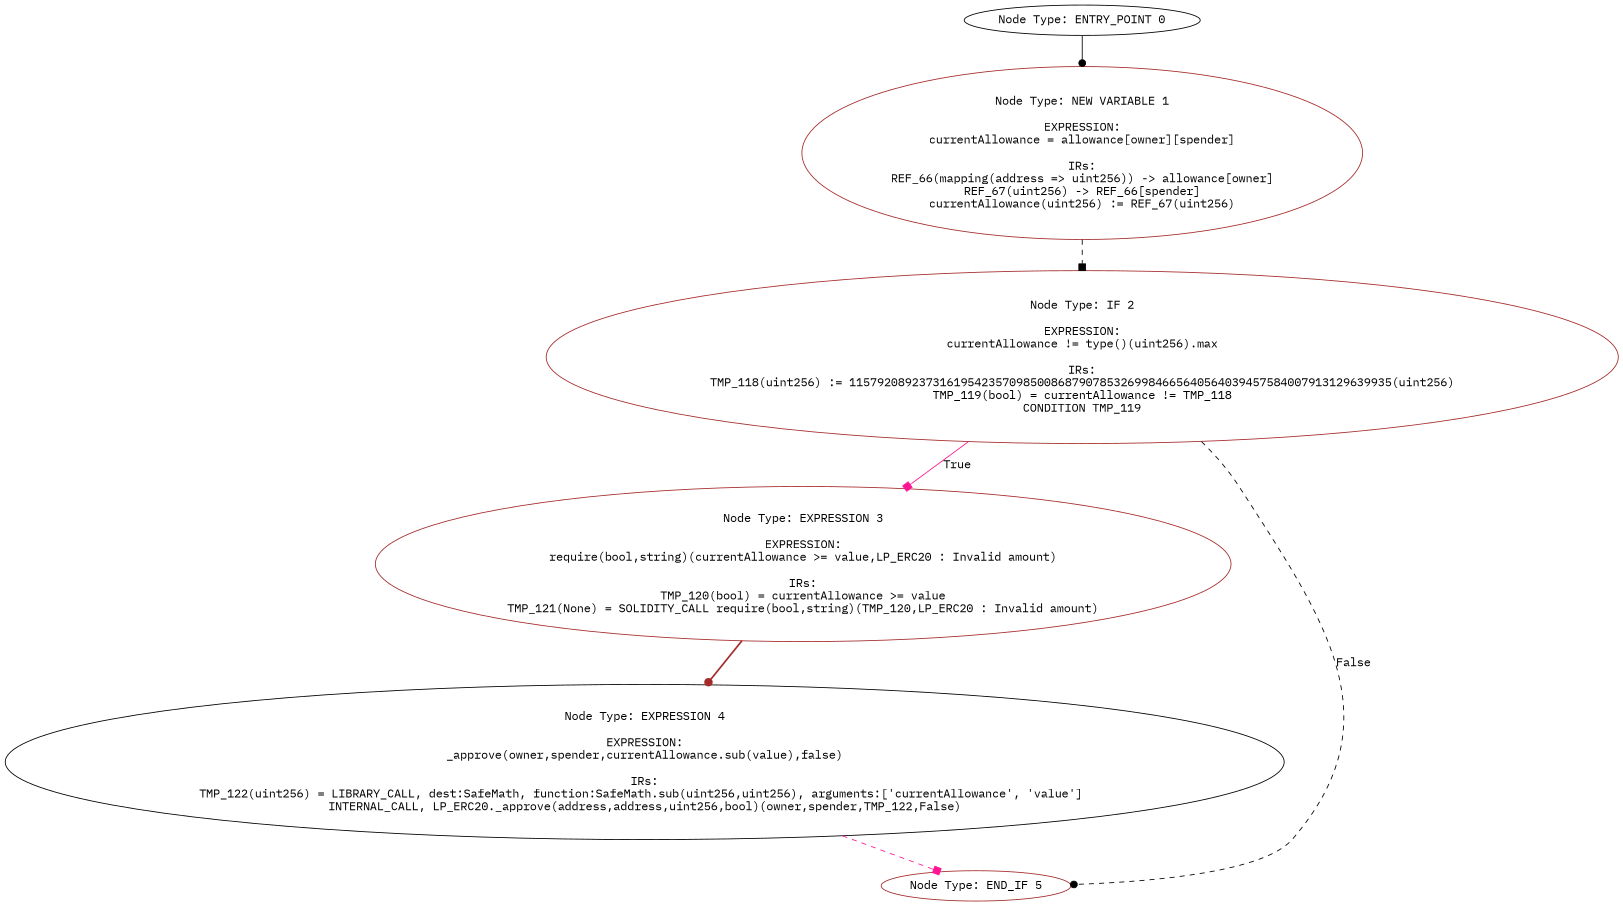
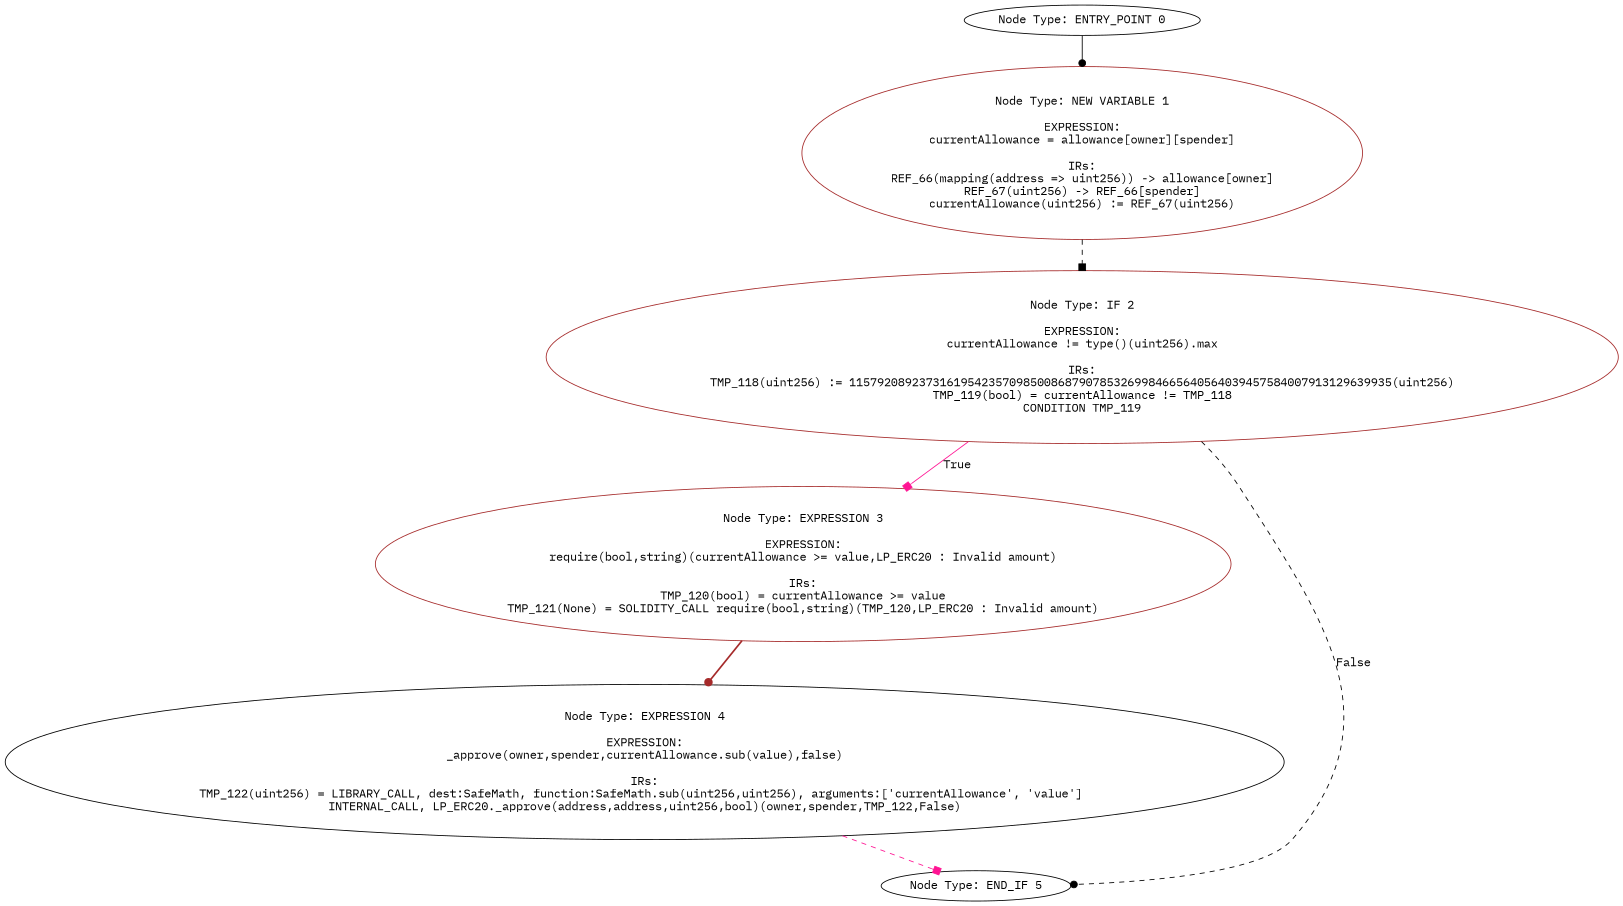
node "Node Type: END_IF 5": color brown -> black
